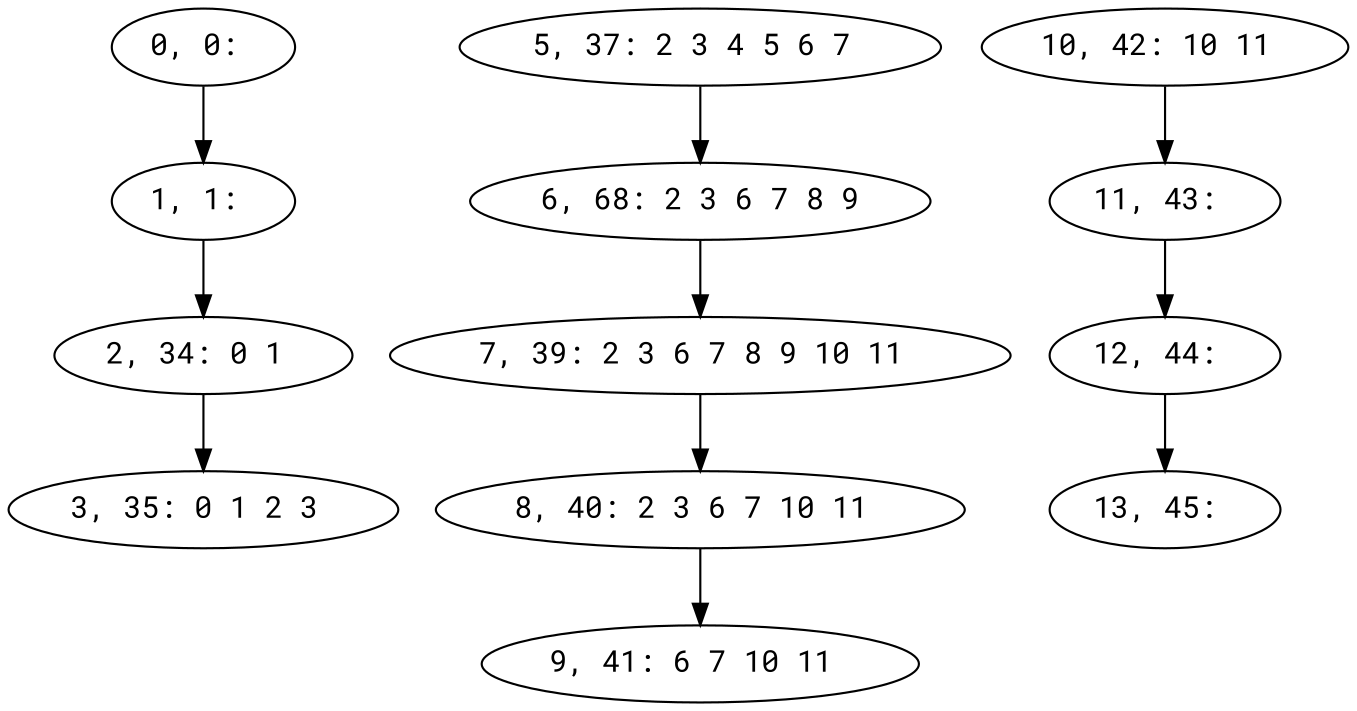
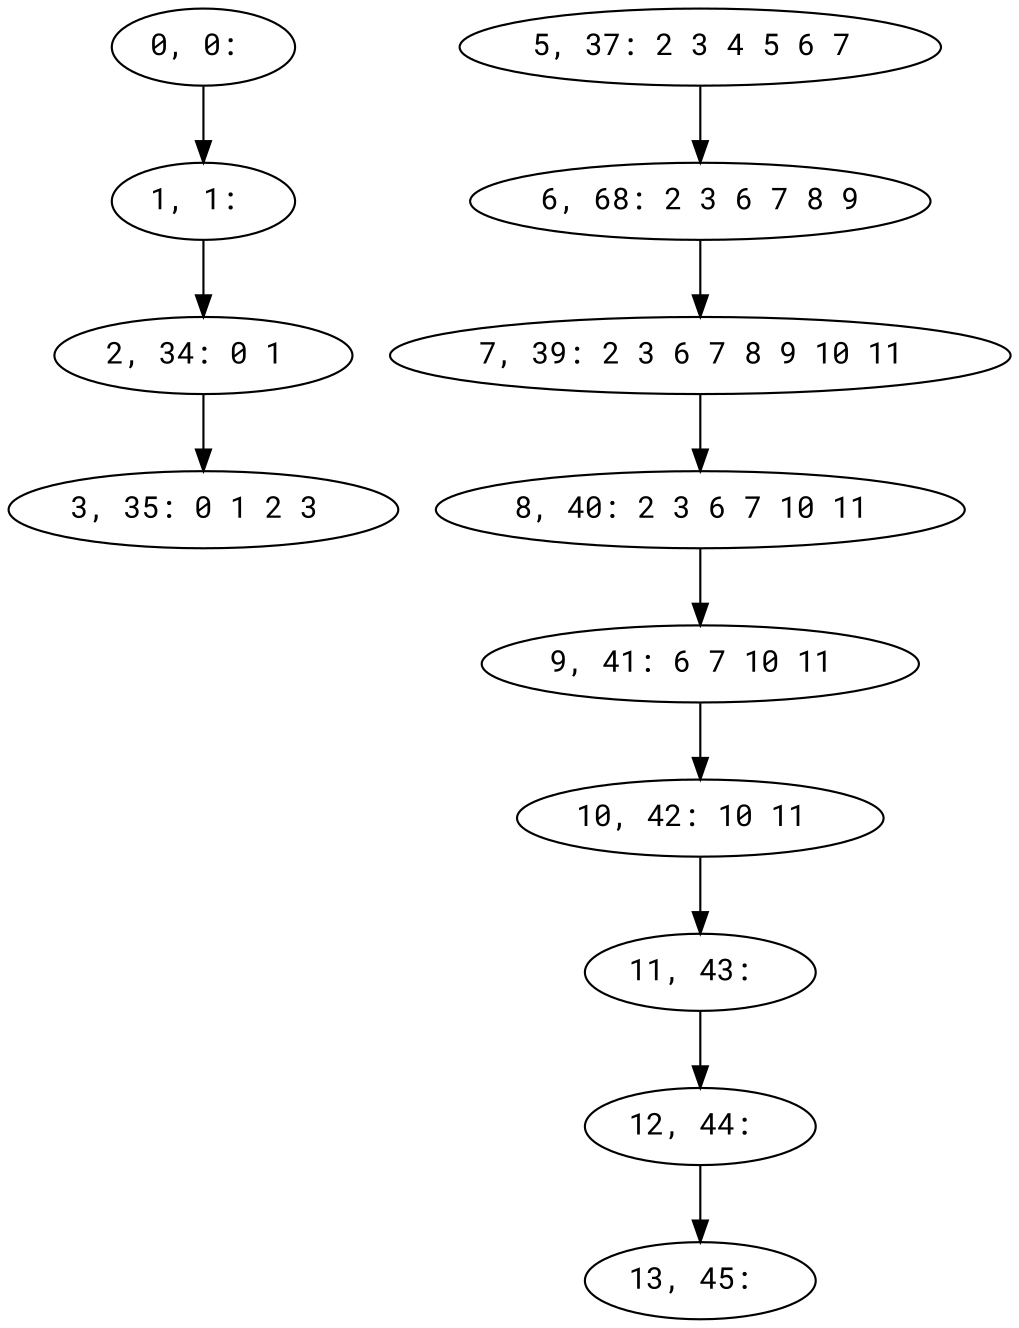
edge "9, 41: 6 7 10 11" -> "10, 42: 10 11": added
